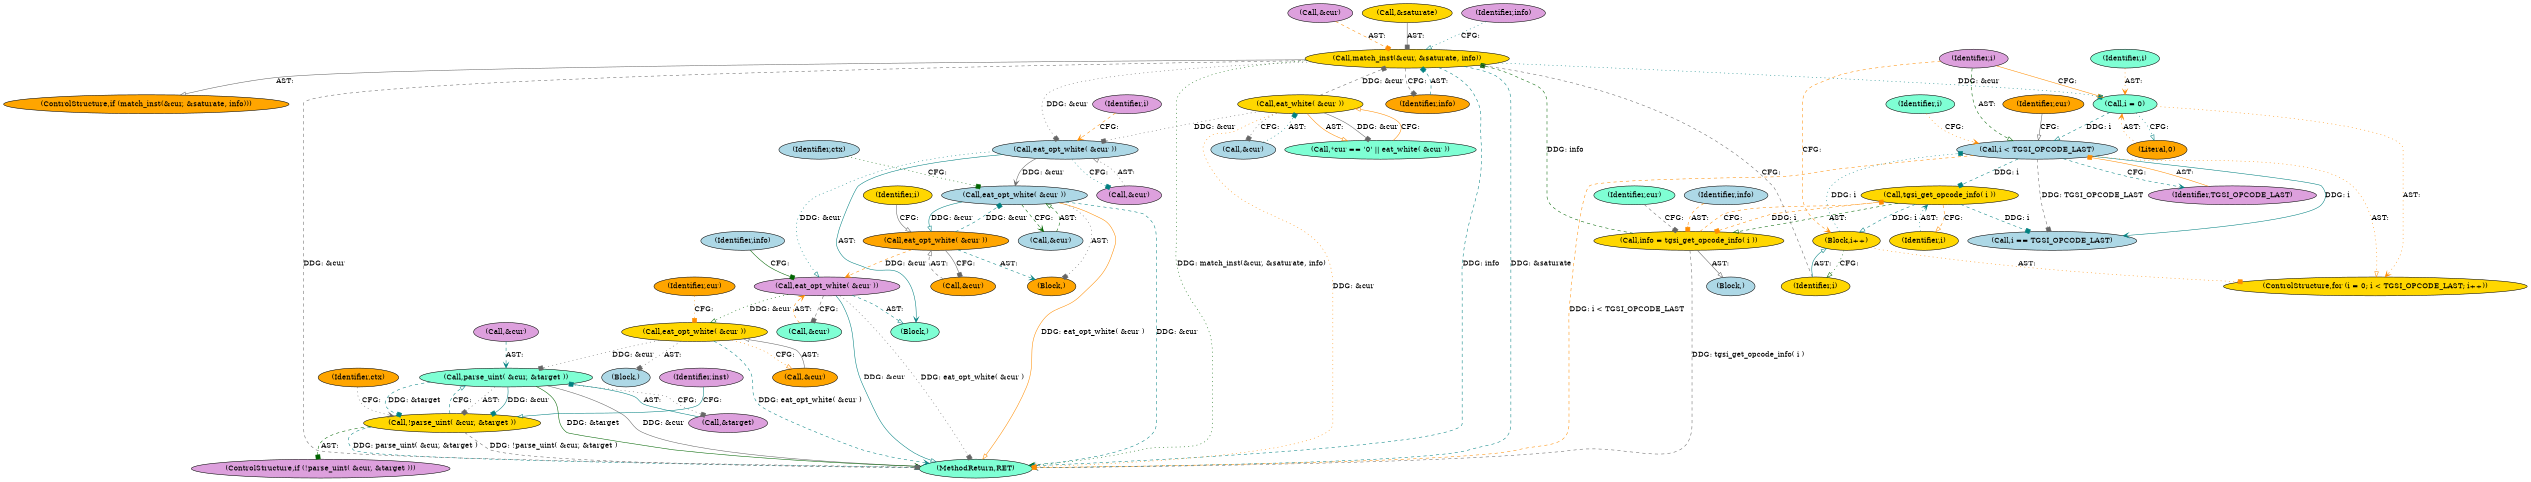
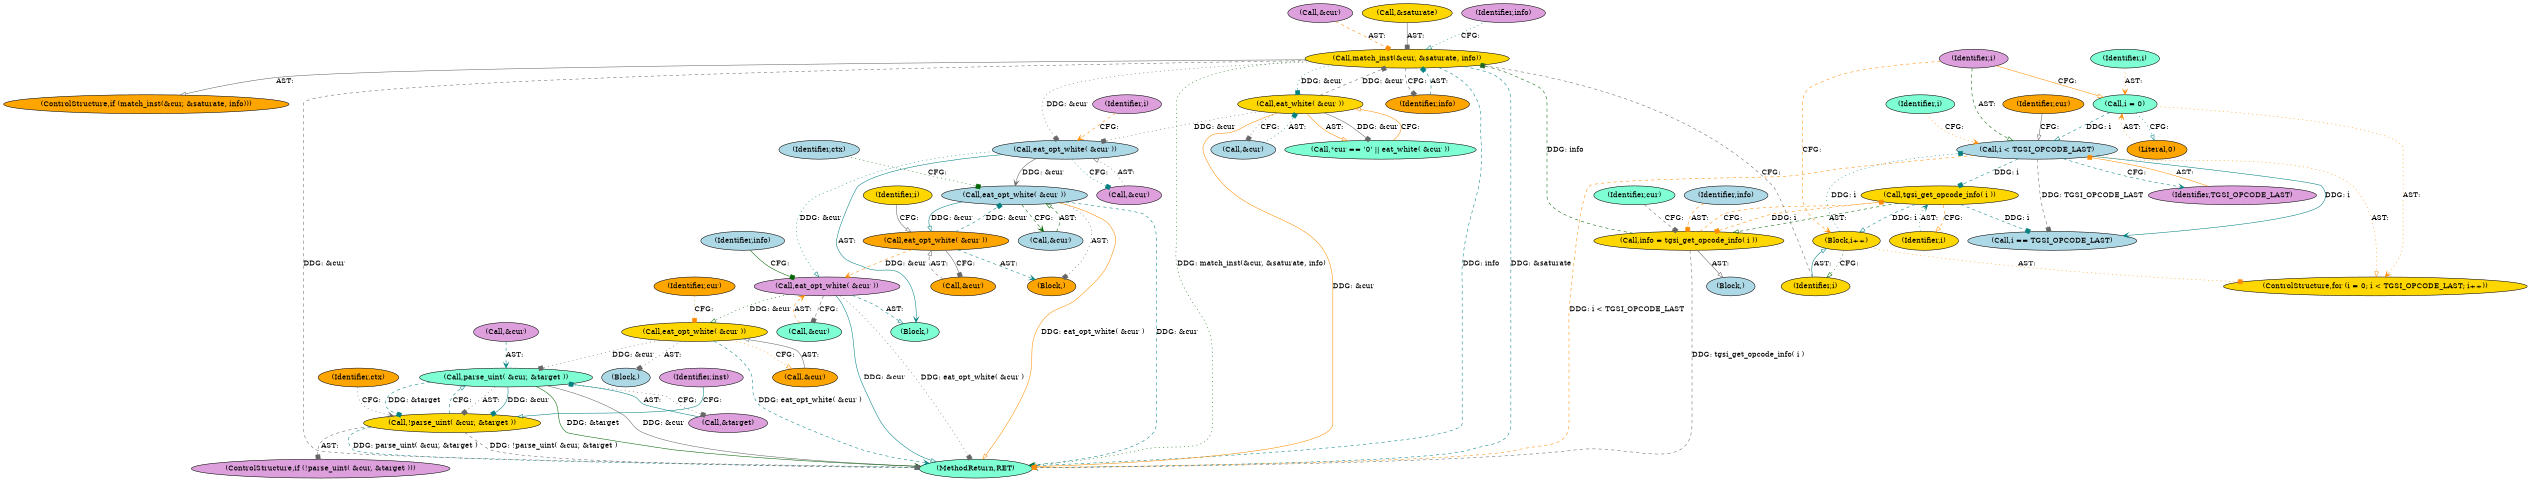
edge "(Call,match_inst(&cur, &saturate, info))" -> "(Call,i = 0)": now "(Call,match_inst(&cur, &saturate, info))" -> "(Call,eat_white( &cur ))"
edge "(Call,eat_white( &cur ))" -> "(MethodReturn,RET)": style dotted -> solid
edge "(Call,!parse_uint( &cur, &target ))" -> "(ControlStructure,if (!parse_uint( &cur, &target )))": color darkgreen -> gray40
